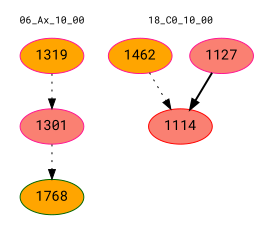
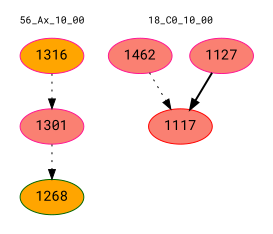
cluster "06_Ax_10_00": label "06_Ax_10_00" -> "56_Ax_10_00"
node "1319": label "1319" -> "1316"
node "1462": fillcolor orange -> salmon
node "1114": label "1114" -> "1117"
node "1768": label "1768" -> "1268"
